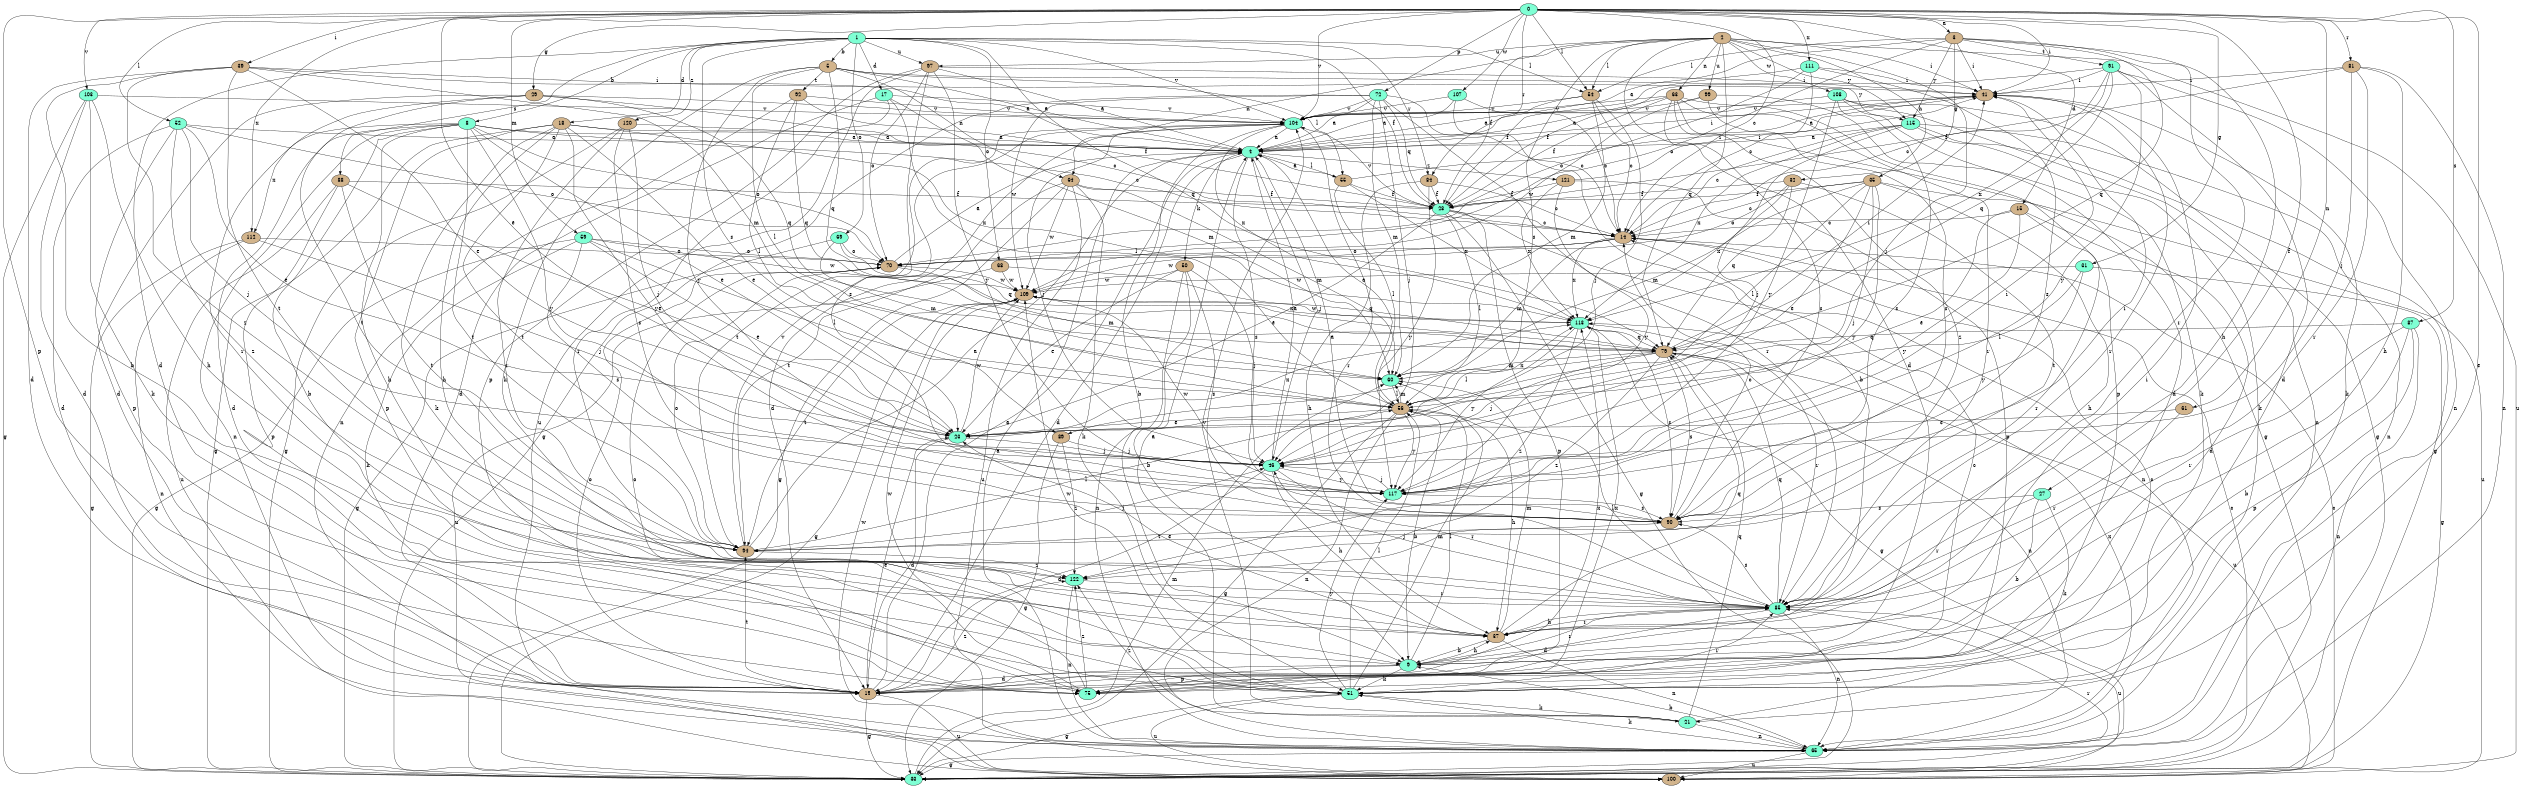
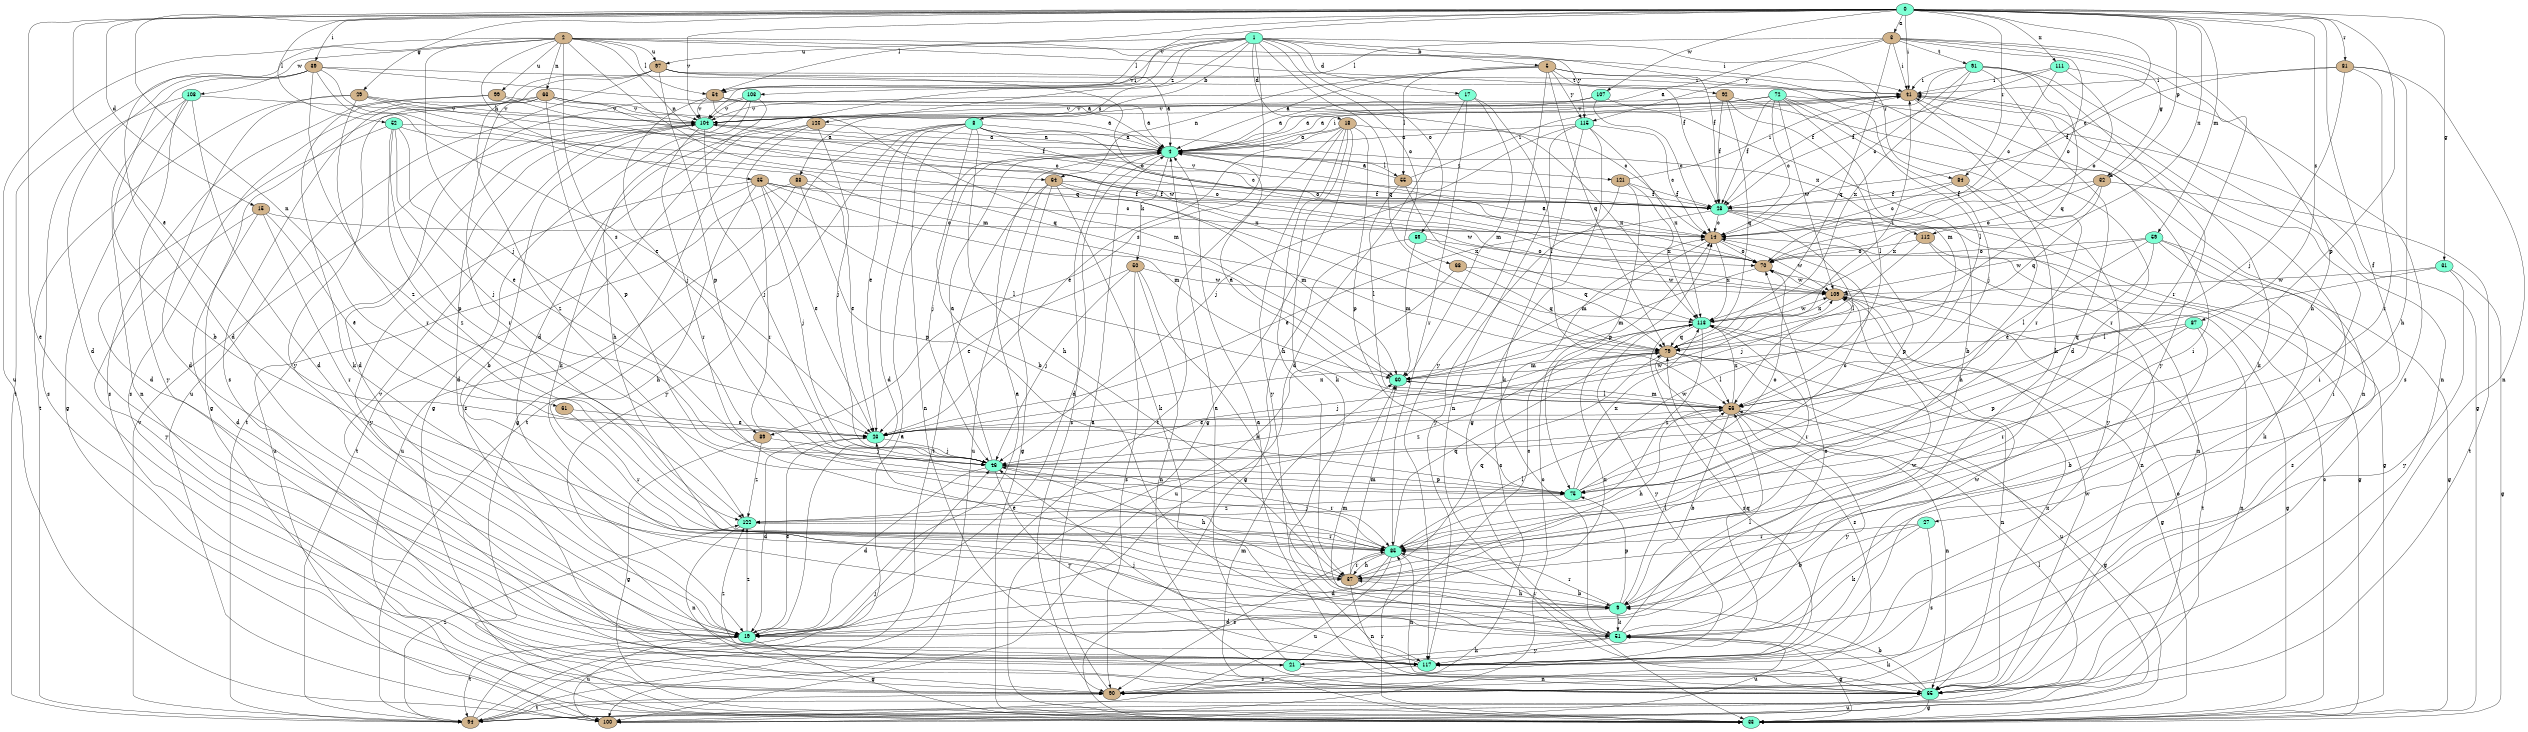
edge "0" -> "72": now "0" -> "32"
edge "72" -> "28": label "q" -> "f"
edge "46" -> "75": added, label "p"
node "19": fillcolor tan -> aquamarine
